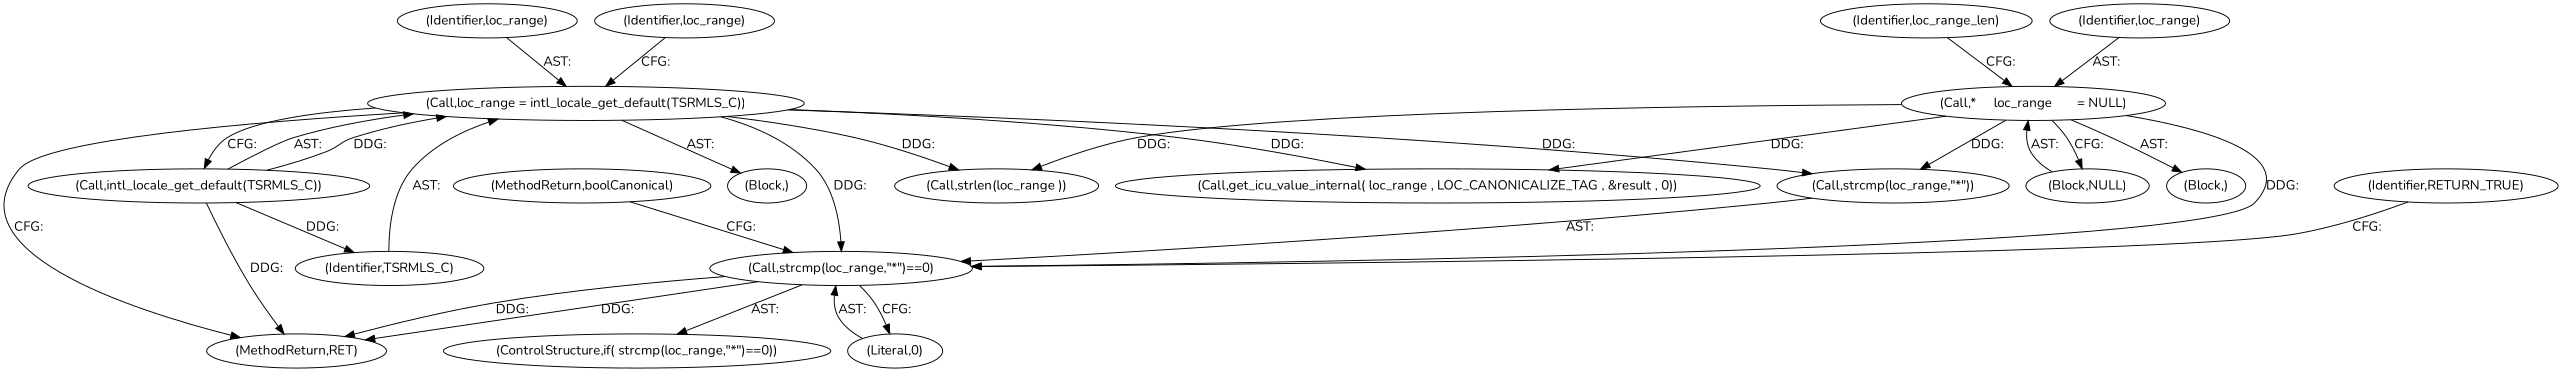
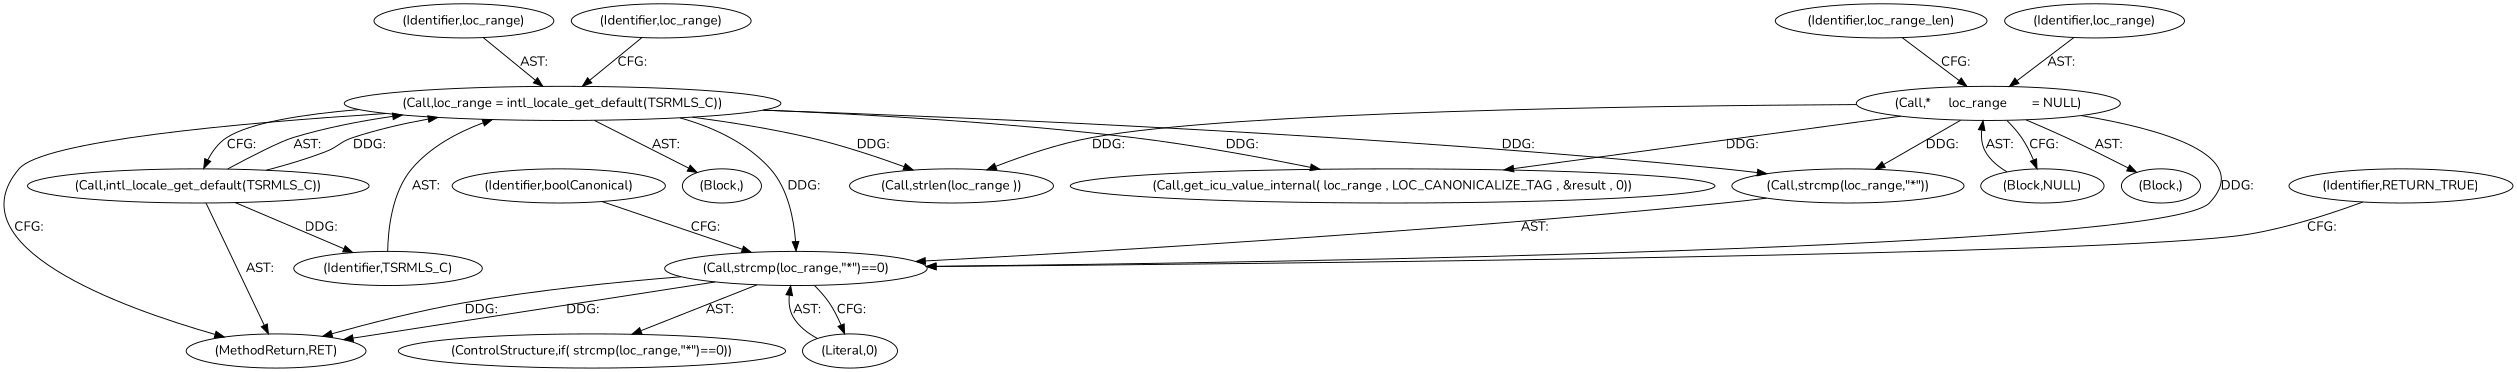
node "(MethodReturn,boolCanonical)": label "(MethodReturn,boolCanonical)" -> "(Identifier,boolCanonical)"
edge "(Call,intl_locale_get_default(TSRMLS_C))" -> "(MethodReturn,RET)": label "DDG: " -> "AST: "
